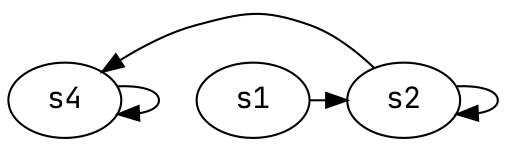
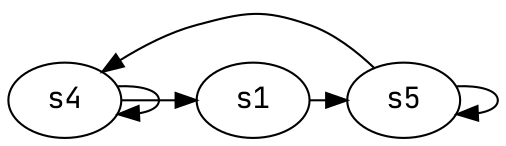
edge "s4" -> "s1": added
node "s2": label "s2" -> "s5"
